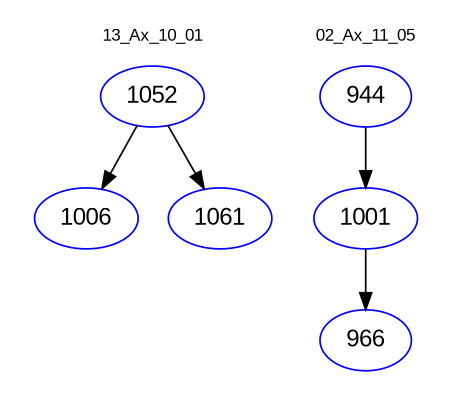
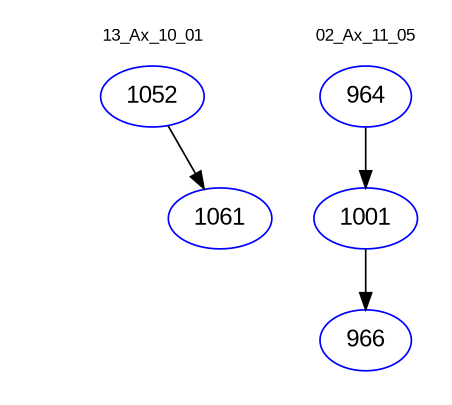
node "944": label "944" -> "964"
node "1006": removed
